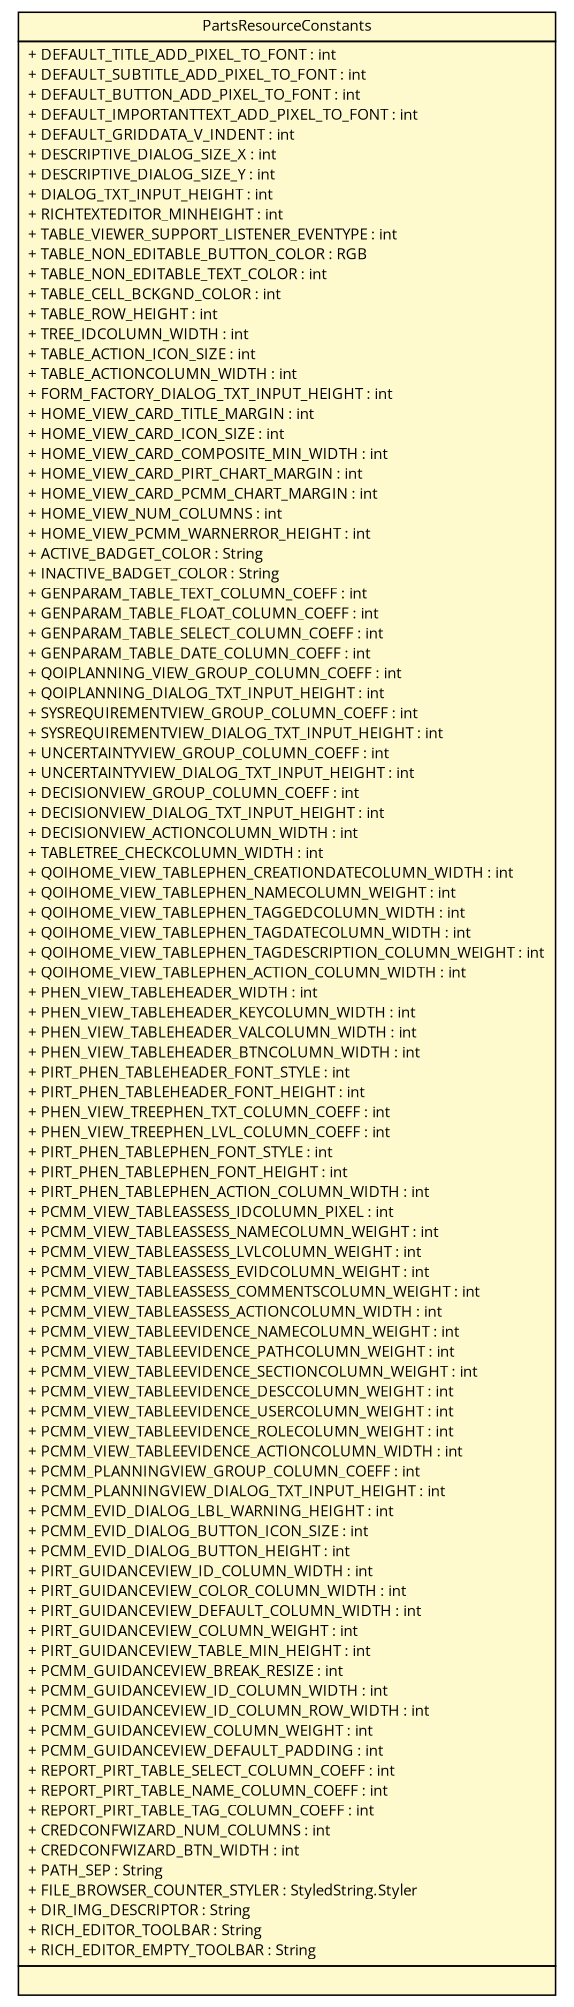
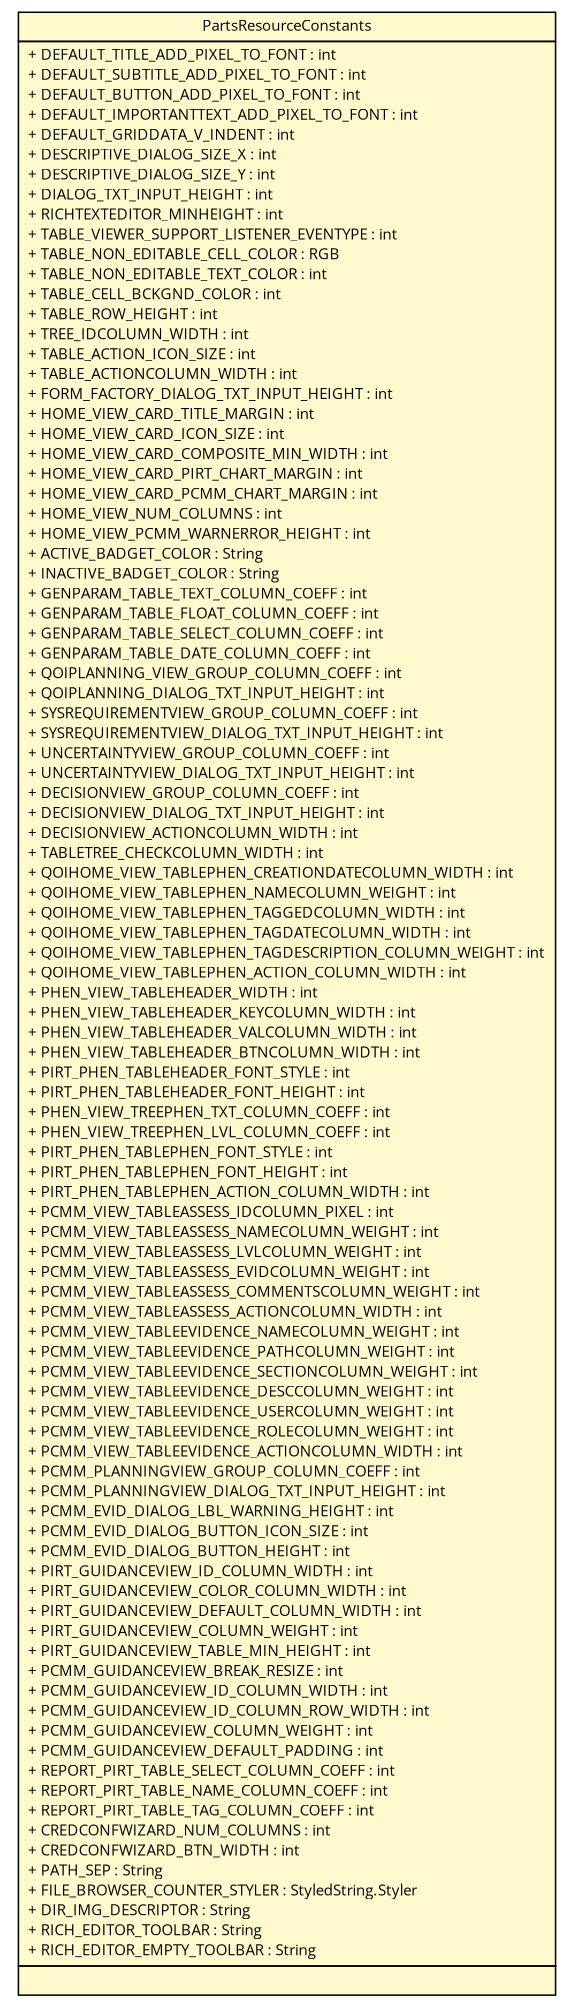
node "PartsResourceConstants": text "+ TABLE_NON_EDITABLE_BUTTON_COLOR : RGB" -> "+ TABLE_NON_EDITABLE_CELL_COLOR : RGB"
